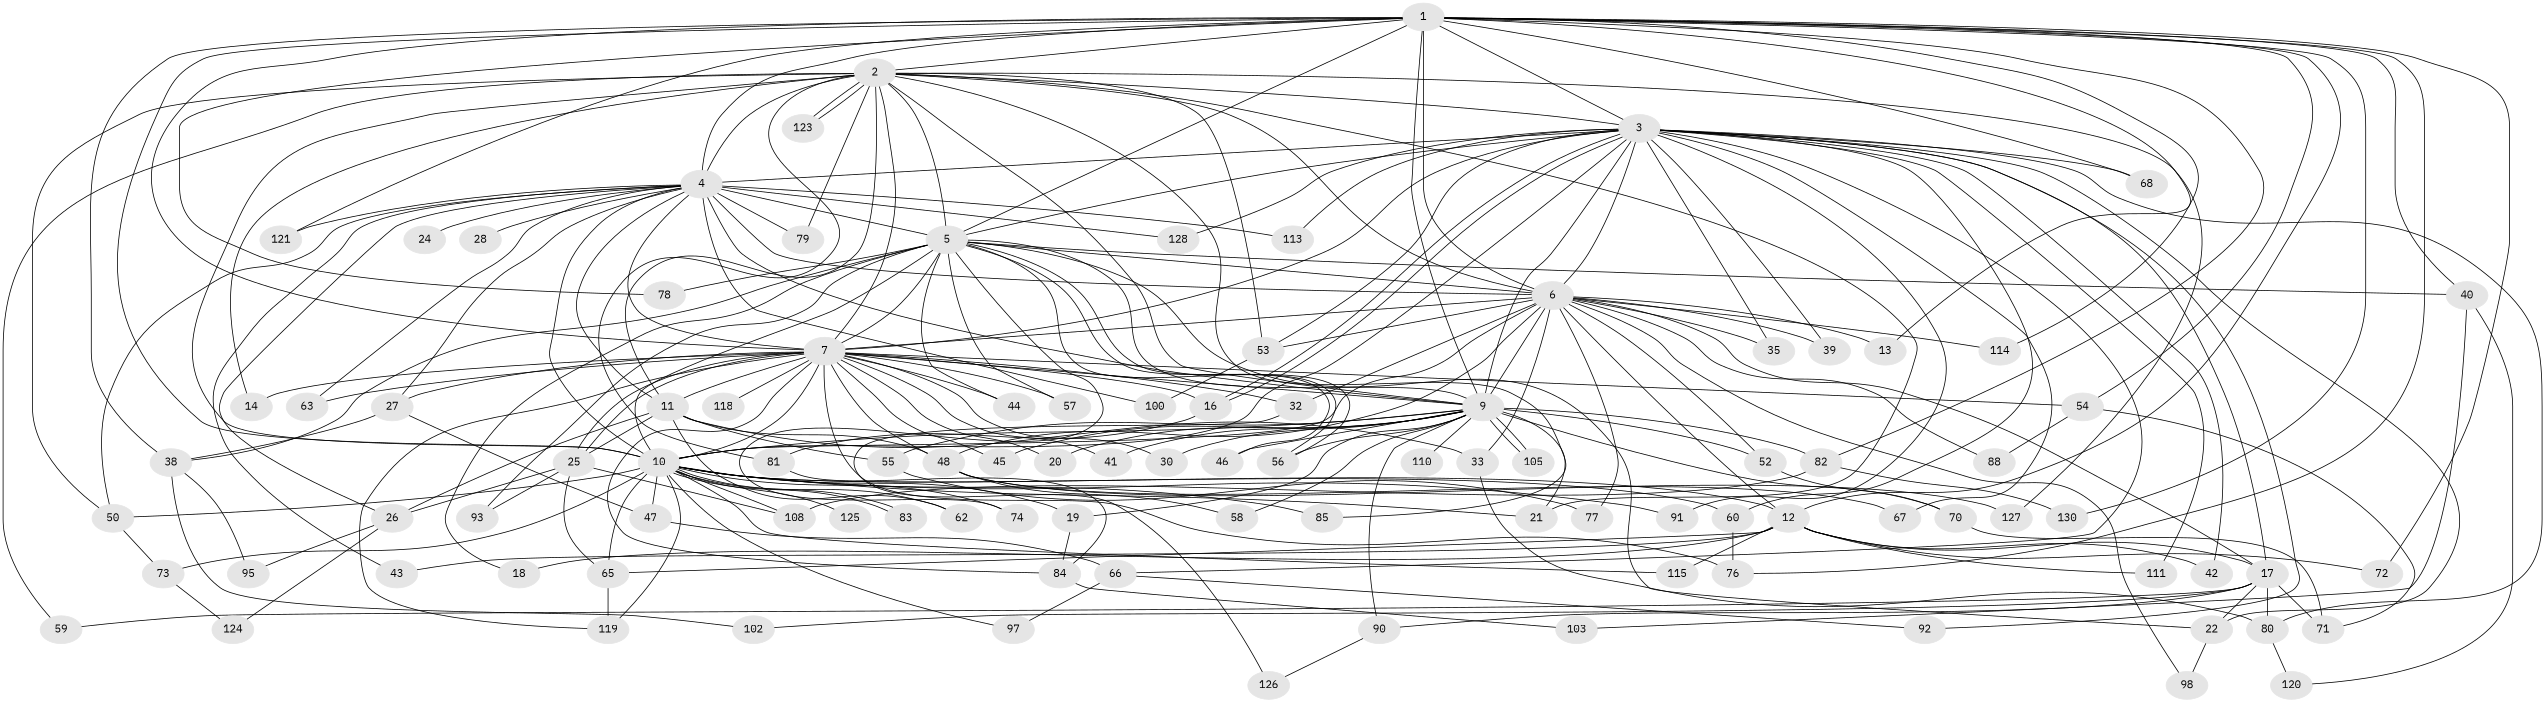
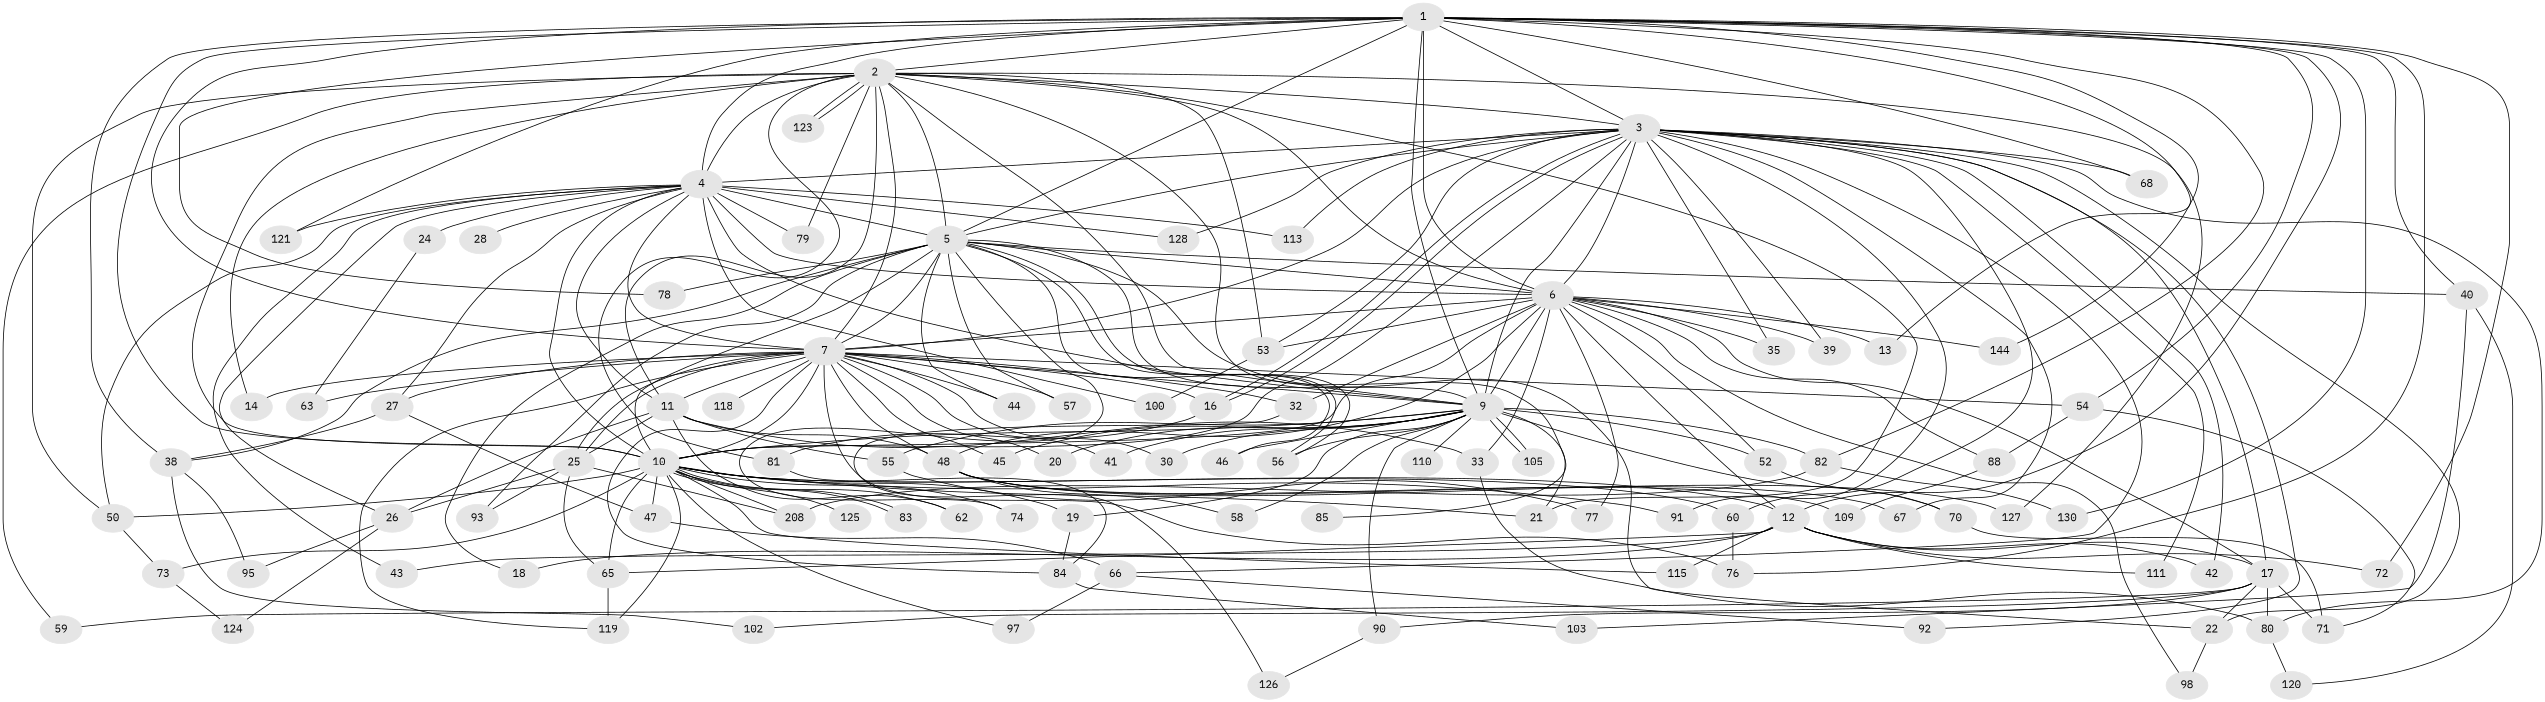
edge "4" -- "63": now "24" -- "63"
node "114": label "114" -> "144"
edge "10" -- "85": removed
node "108": label "108" -> "208"
node "109": added
